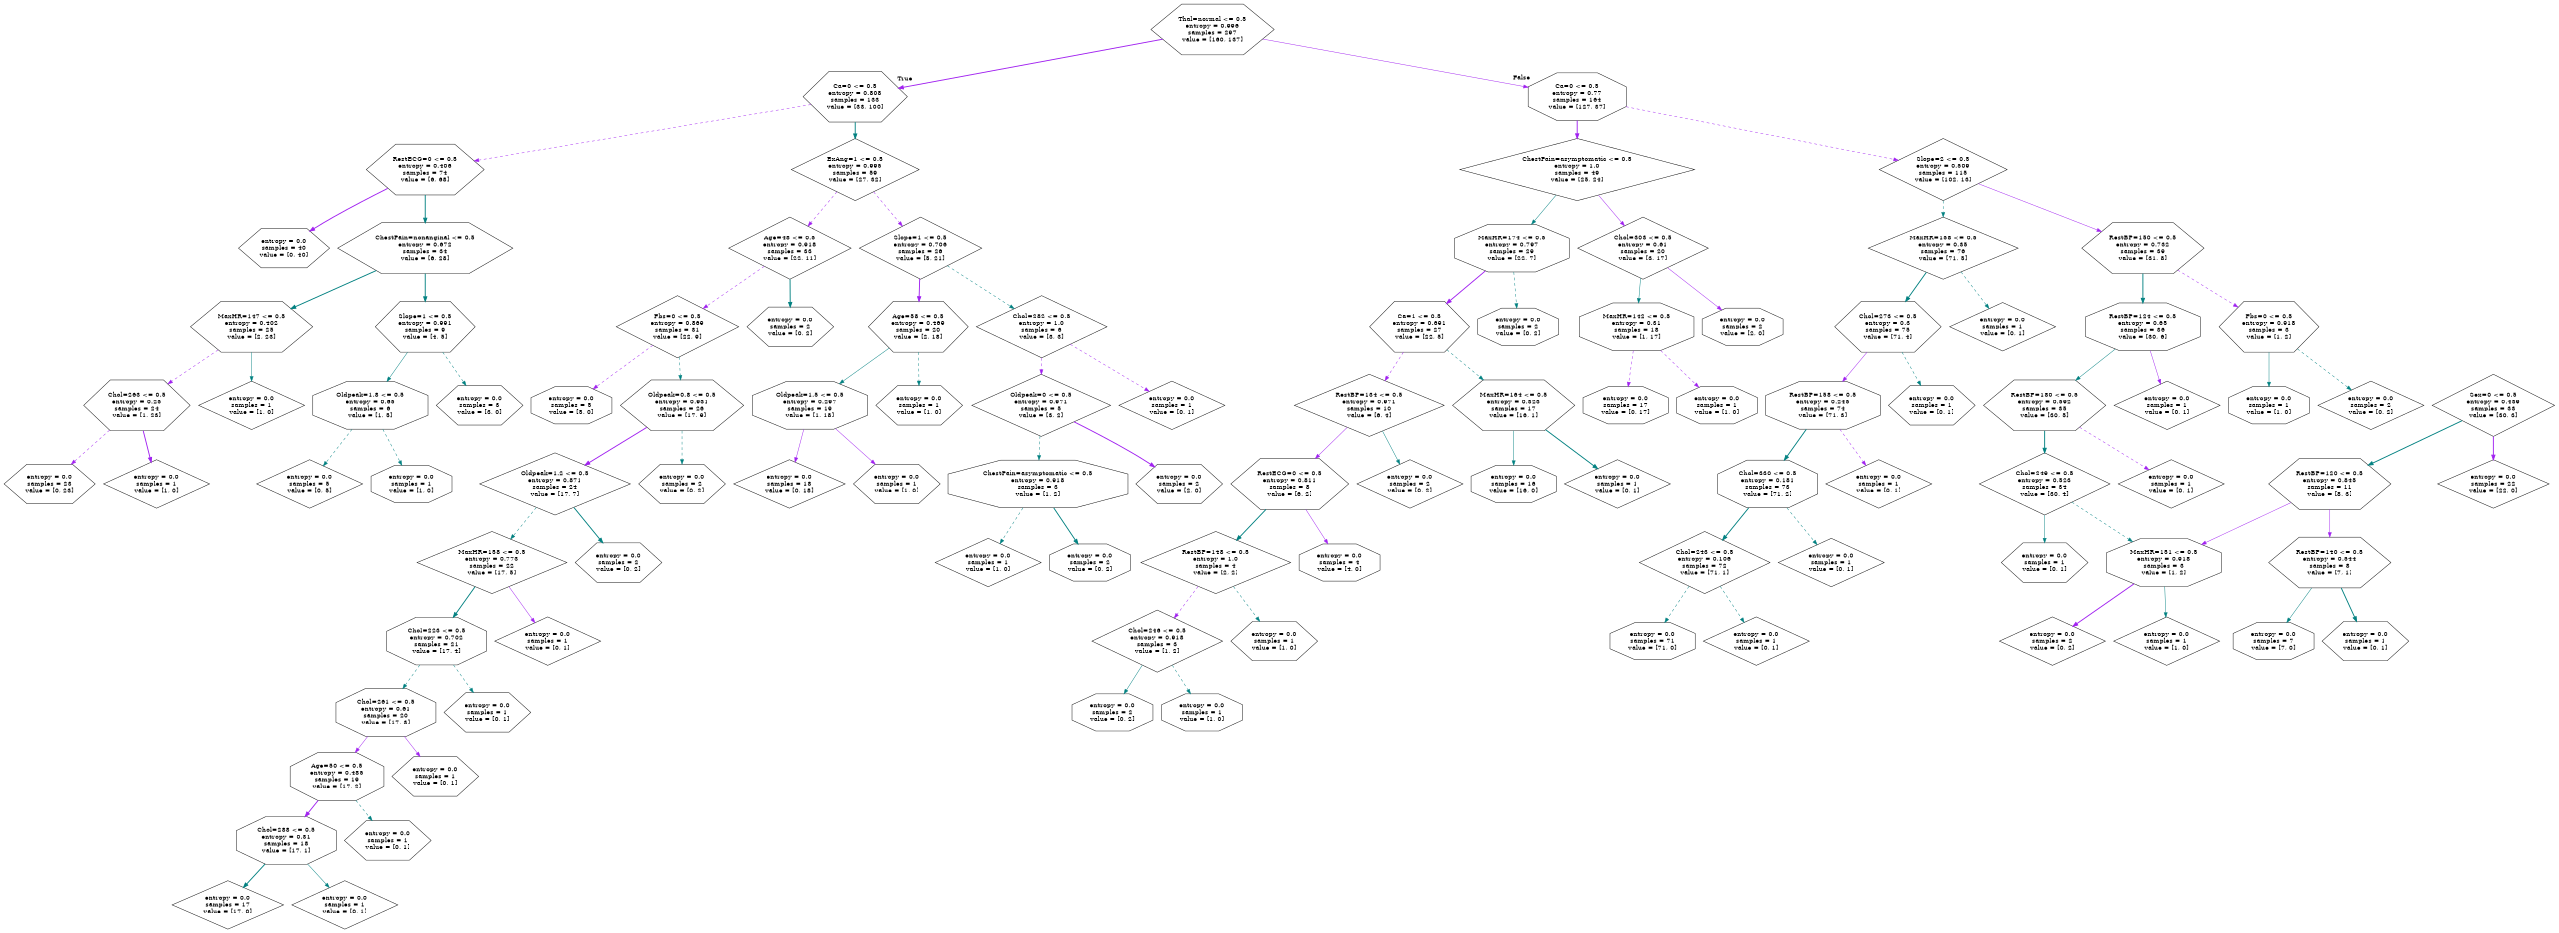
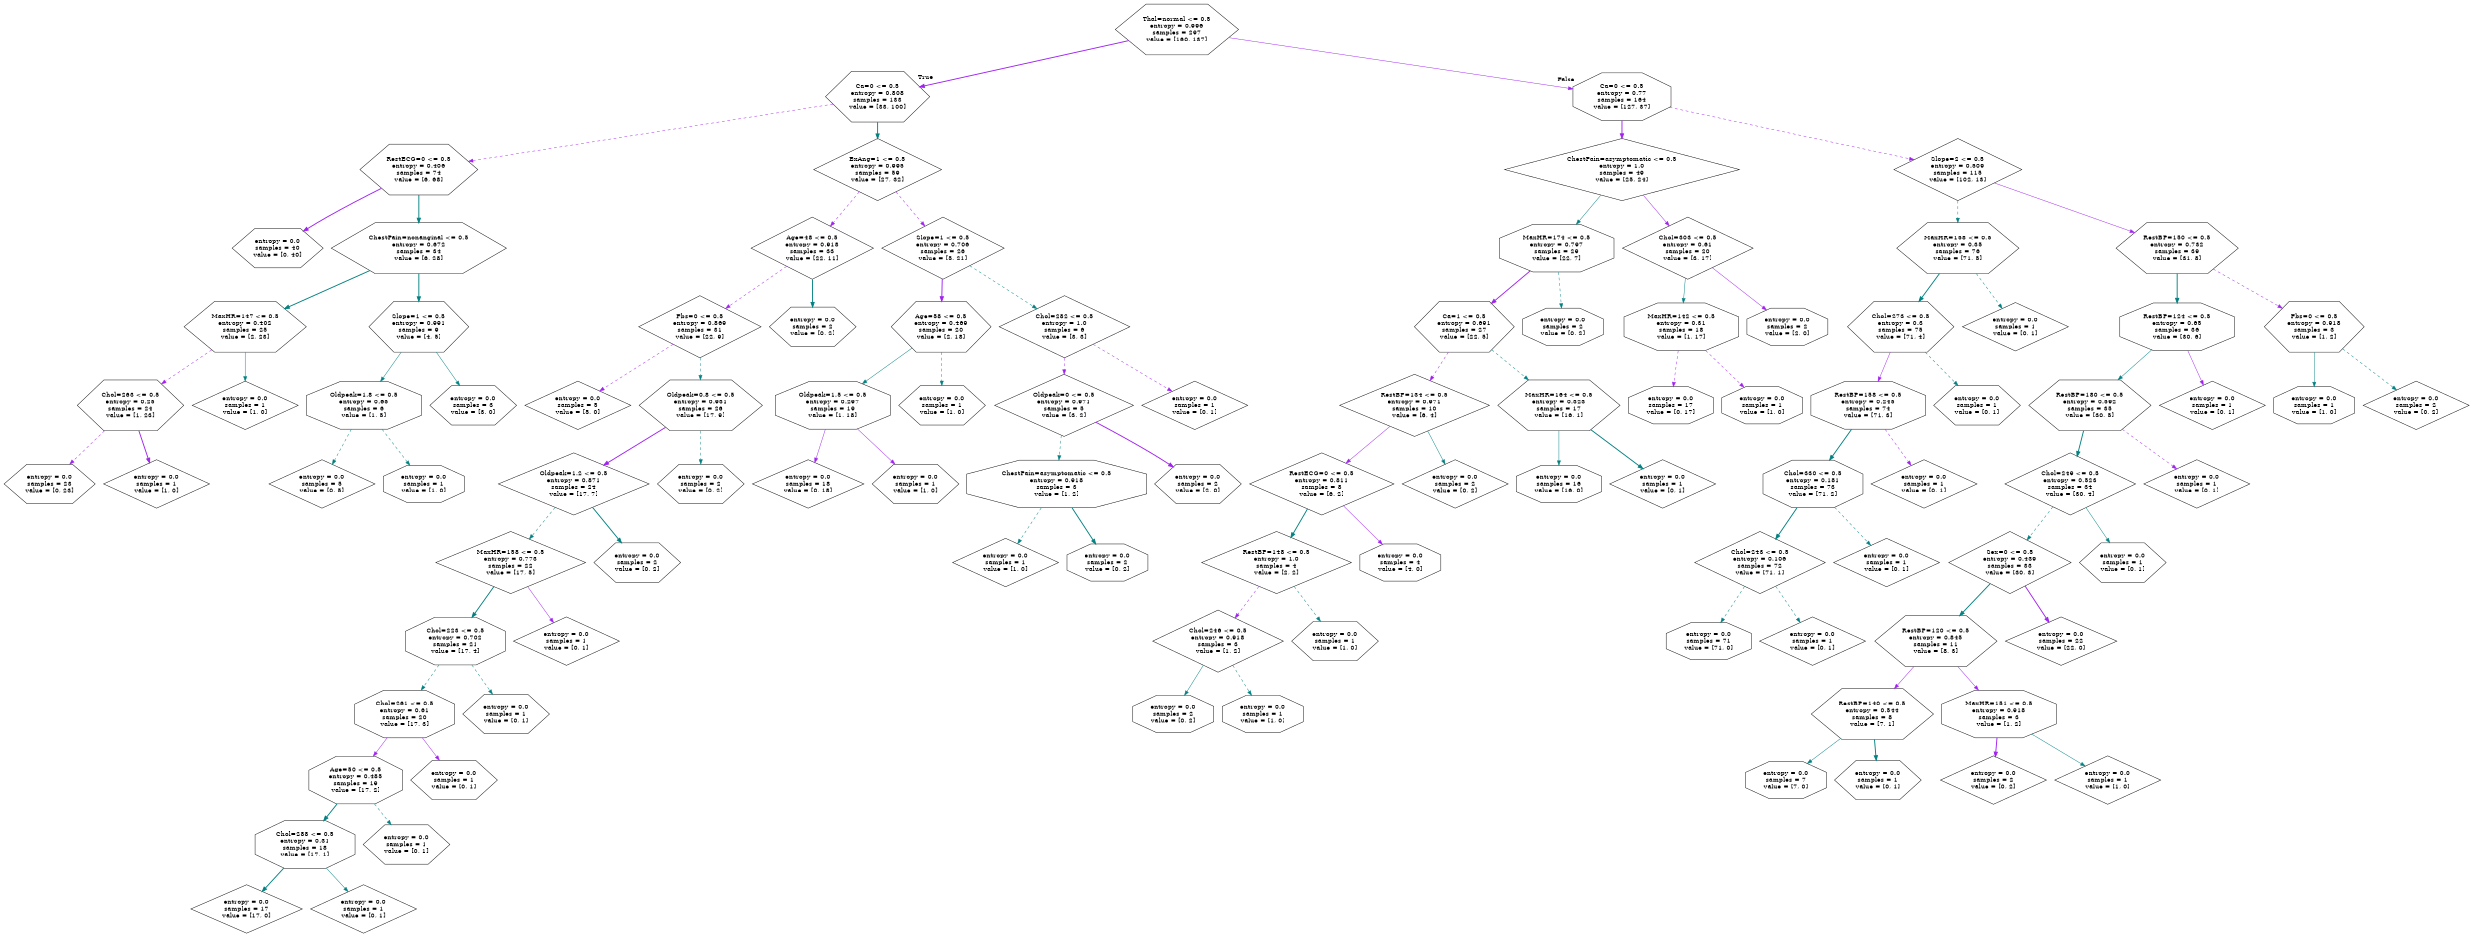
node "MaxHR=158 <= 0.5 entropy = 0.35 samples = 76 value = [71, 5]": shape diamond -> hexagon
edge "Slope=1 <= 0.5 entropy = 0.991 samples = 9 value = [4, 5]" -> "entropy = 0.0 samples = 3 value = [3, 0]": style dashed -> solid
node "entropy = 0.0 samples = 5 value = [5, 0]": shape octagon -> diamond
node "RestECG=0 <= 0.5 entropy = 0.811 samples = 8 value = [6, 2]": shape hexagon -> diamond
edge "Chol=249 <= 0.5 entropy = 0.523 samples = 34 value = [30, 4]" -> "MaxHR=151 <= 0.5 entropy = 0.918 samples = 3 value = [1, 2]": now "Chol=249 <= 0.5 entropy = 0.523 samples = 34 value = [30, 4]" -> "Sex=0 <= 0.5 entropy = 0.439 samples = 33 value = [30, 3]"
edge "Age=50 <= 0.5 entropy = 0.485 samples = 19 value = [17, 2]" -> "Chol=288 <= 0.5 entropy = 0.31 samples = 18 value = [17, 1]": color purple -> teal
